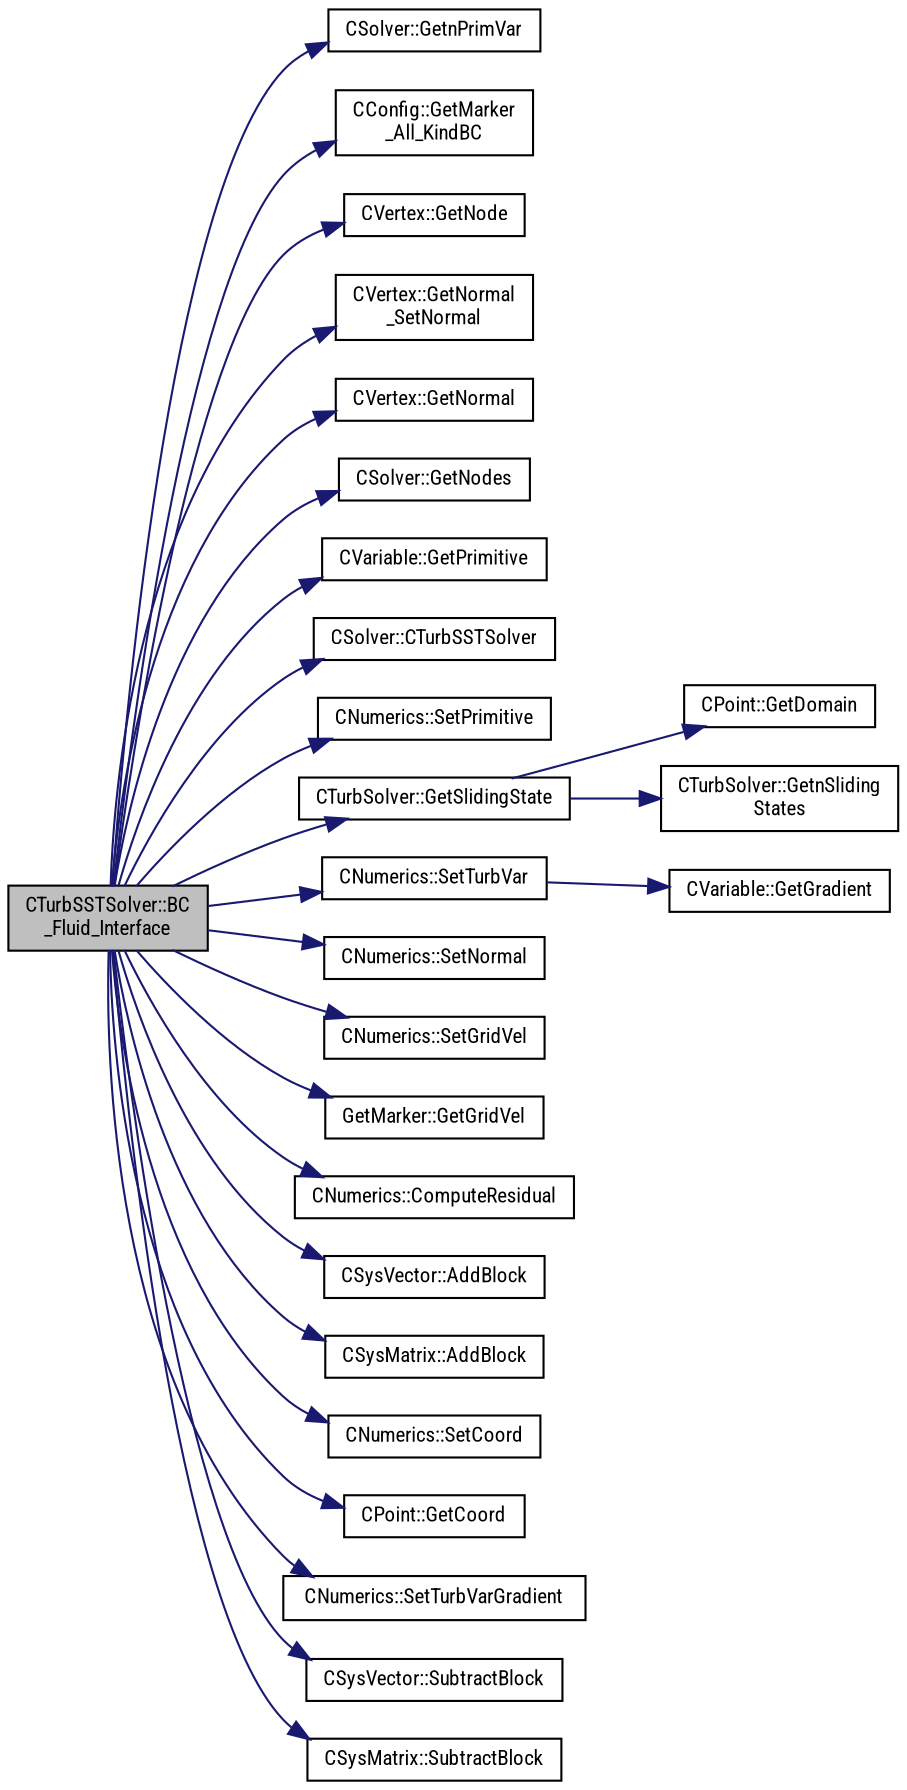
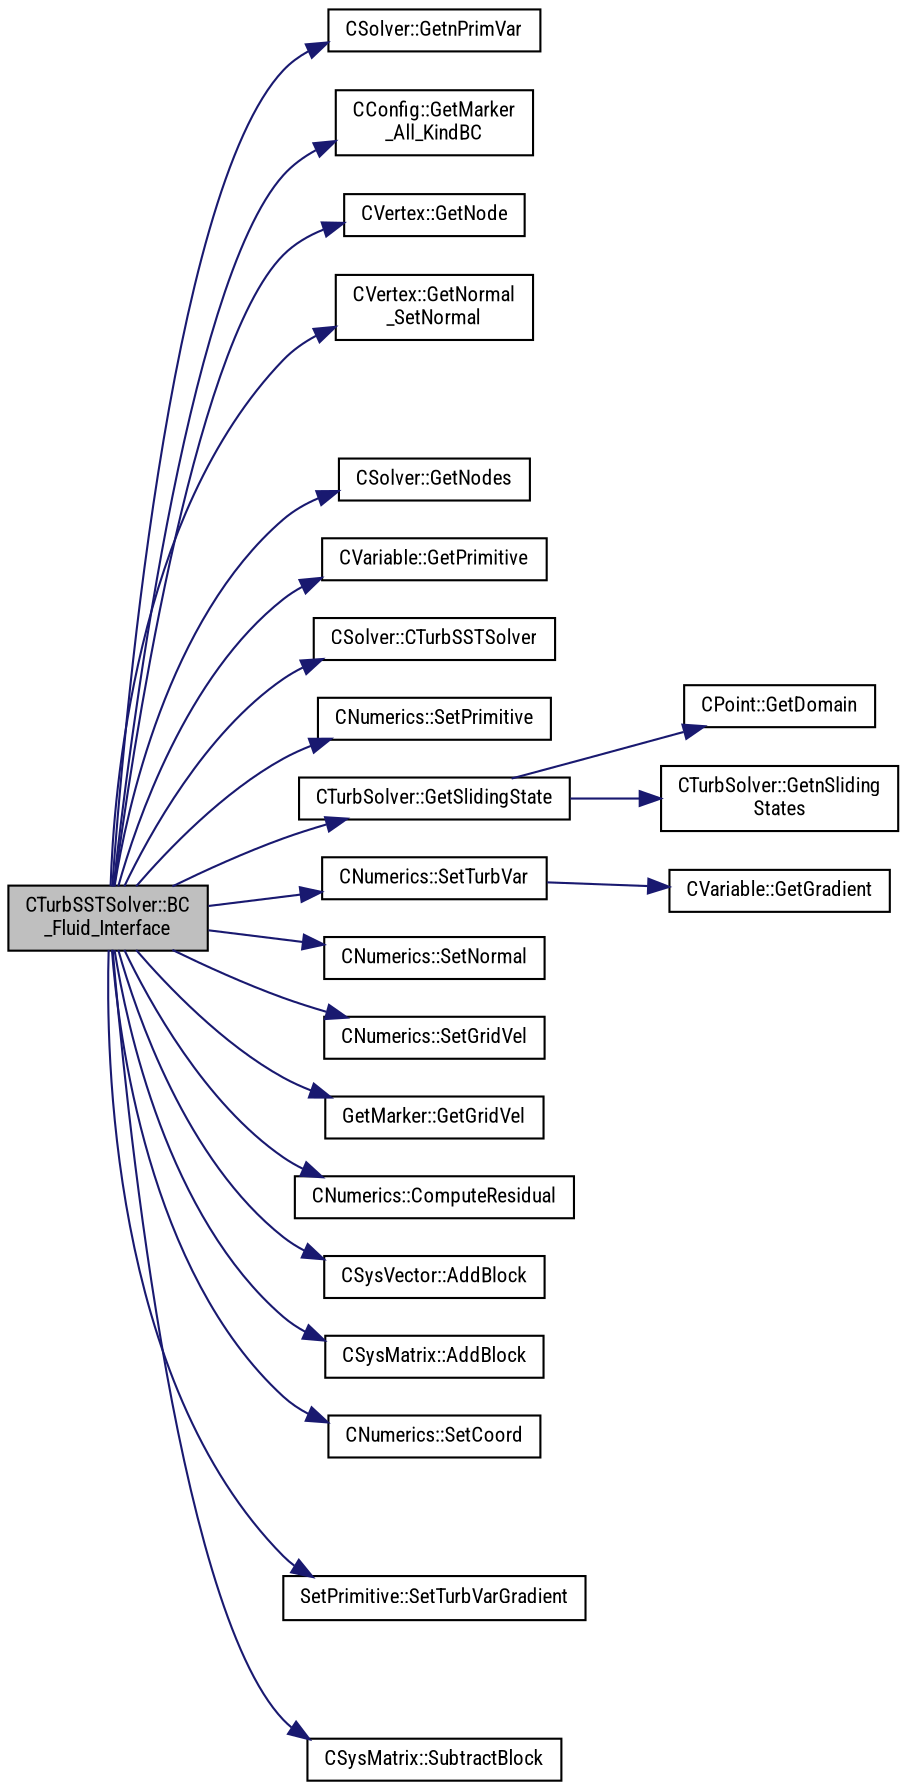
node "CVertex::GetNormal": removed
node "CPoint::GetCoord": removed
node "CNumerics::SetTurbVarGradient": label "CNumerics::SetTurbVarGradient" -> "SetPrimitive::SetTurbVarGradient"
node "CSysVector::SubtractBlock": removed
